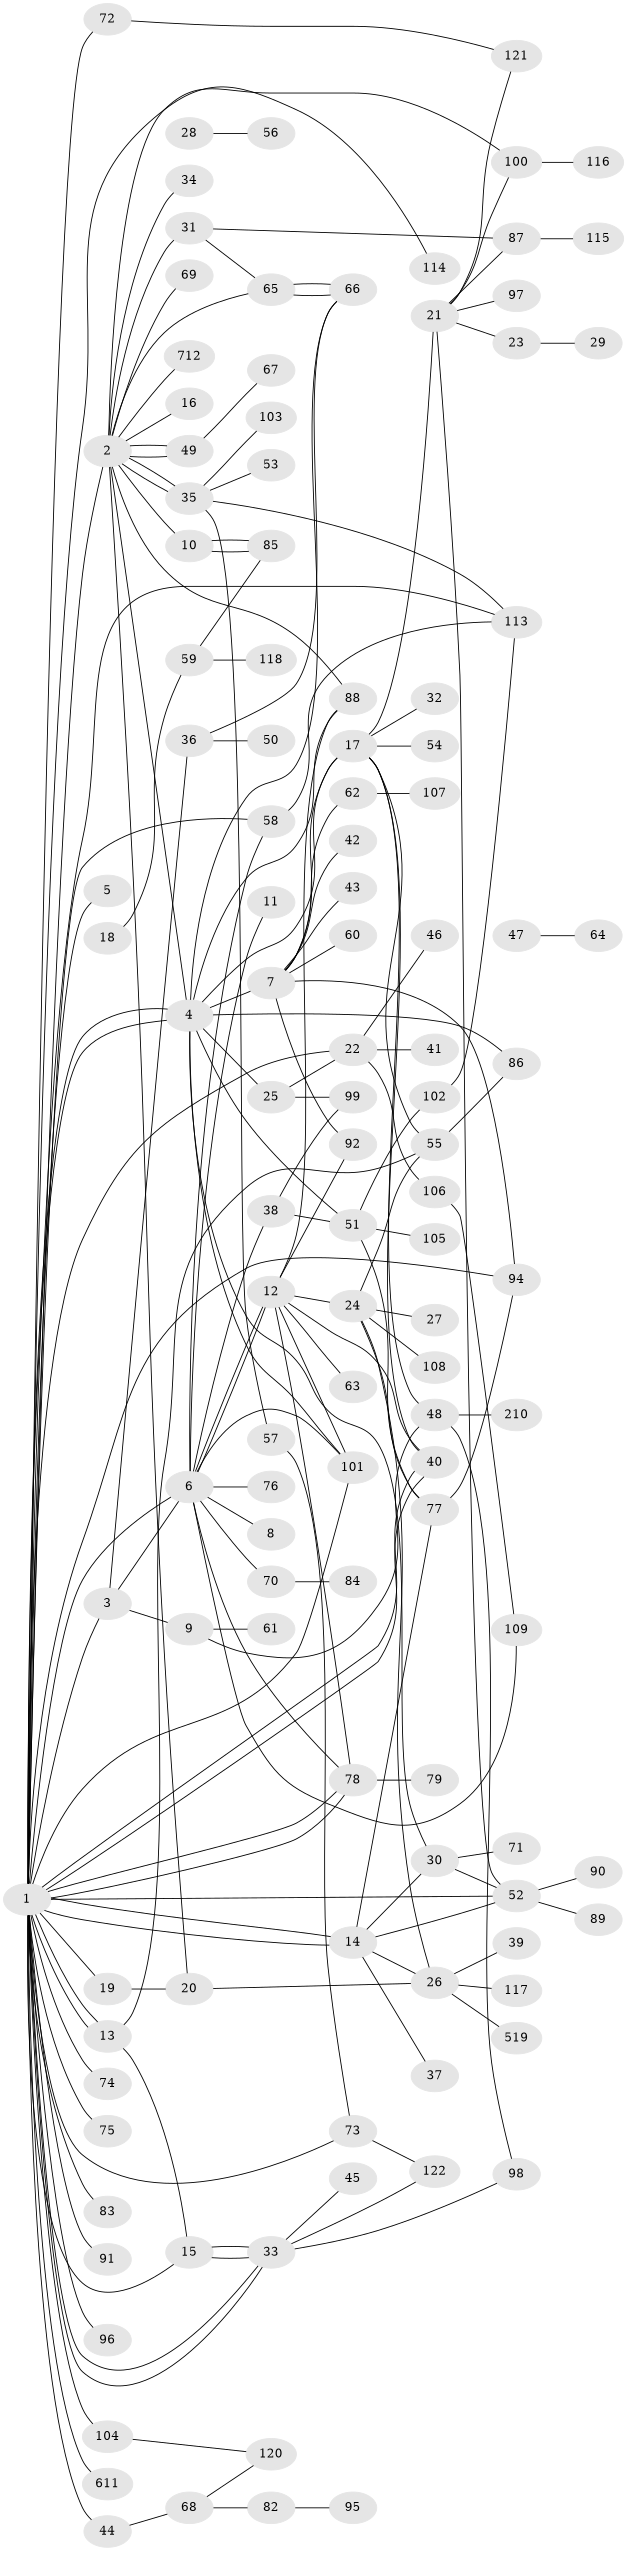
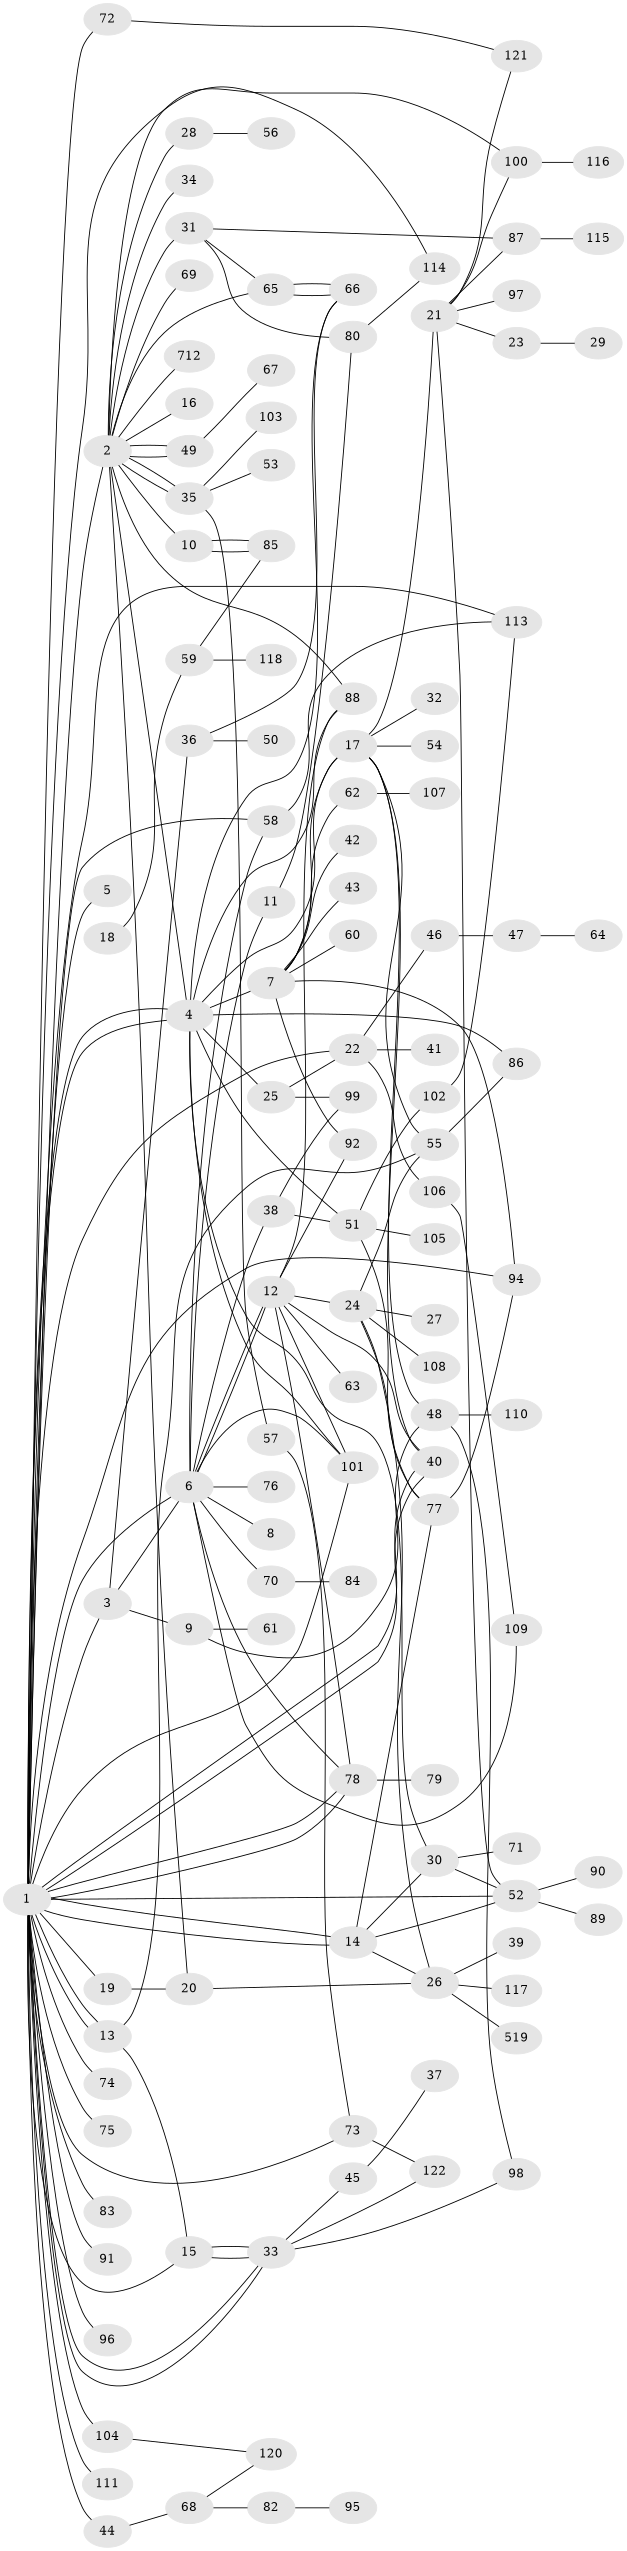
edge "28" -- "2": added
node "80": added
edge "35" -- "113": removed
edge "46" -- "47": added
node "210": label "210" -> "110"
edge "14" -- "37": now "45" -- "37"
node "611": label "611" -> "111"
